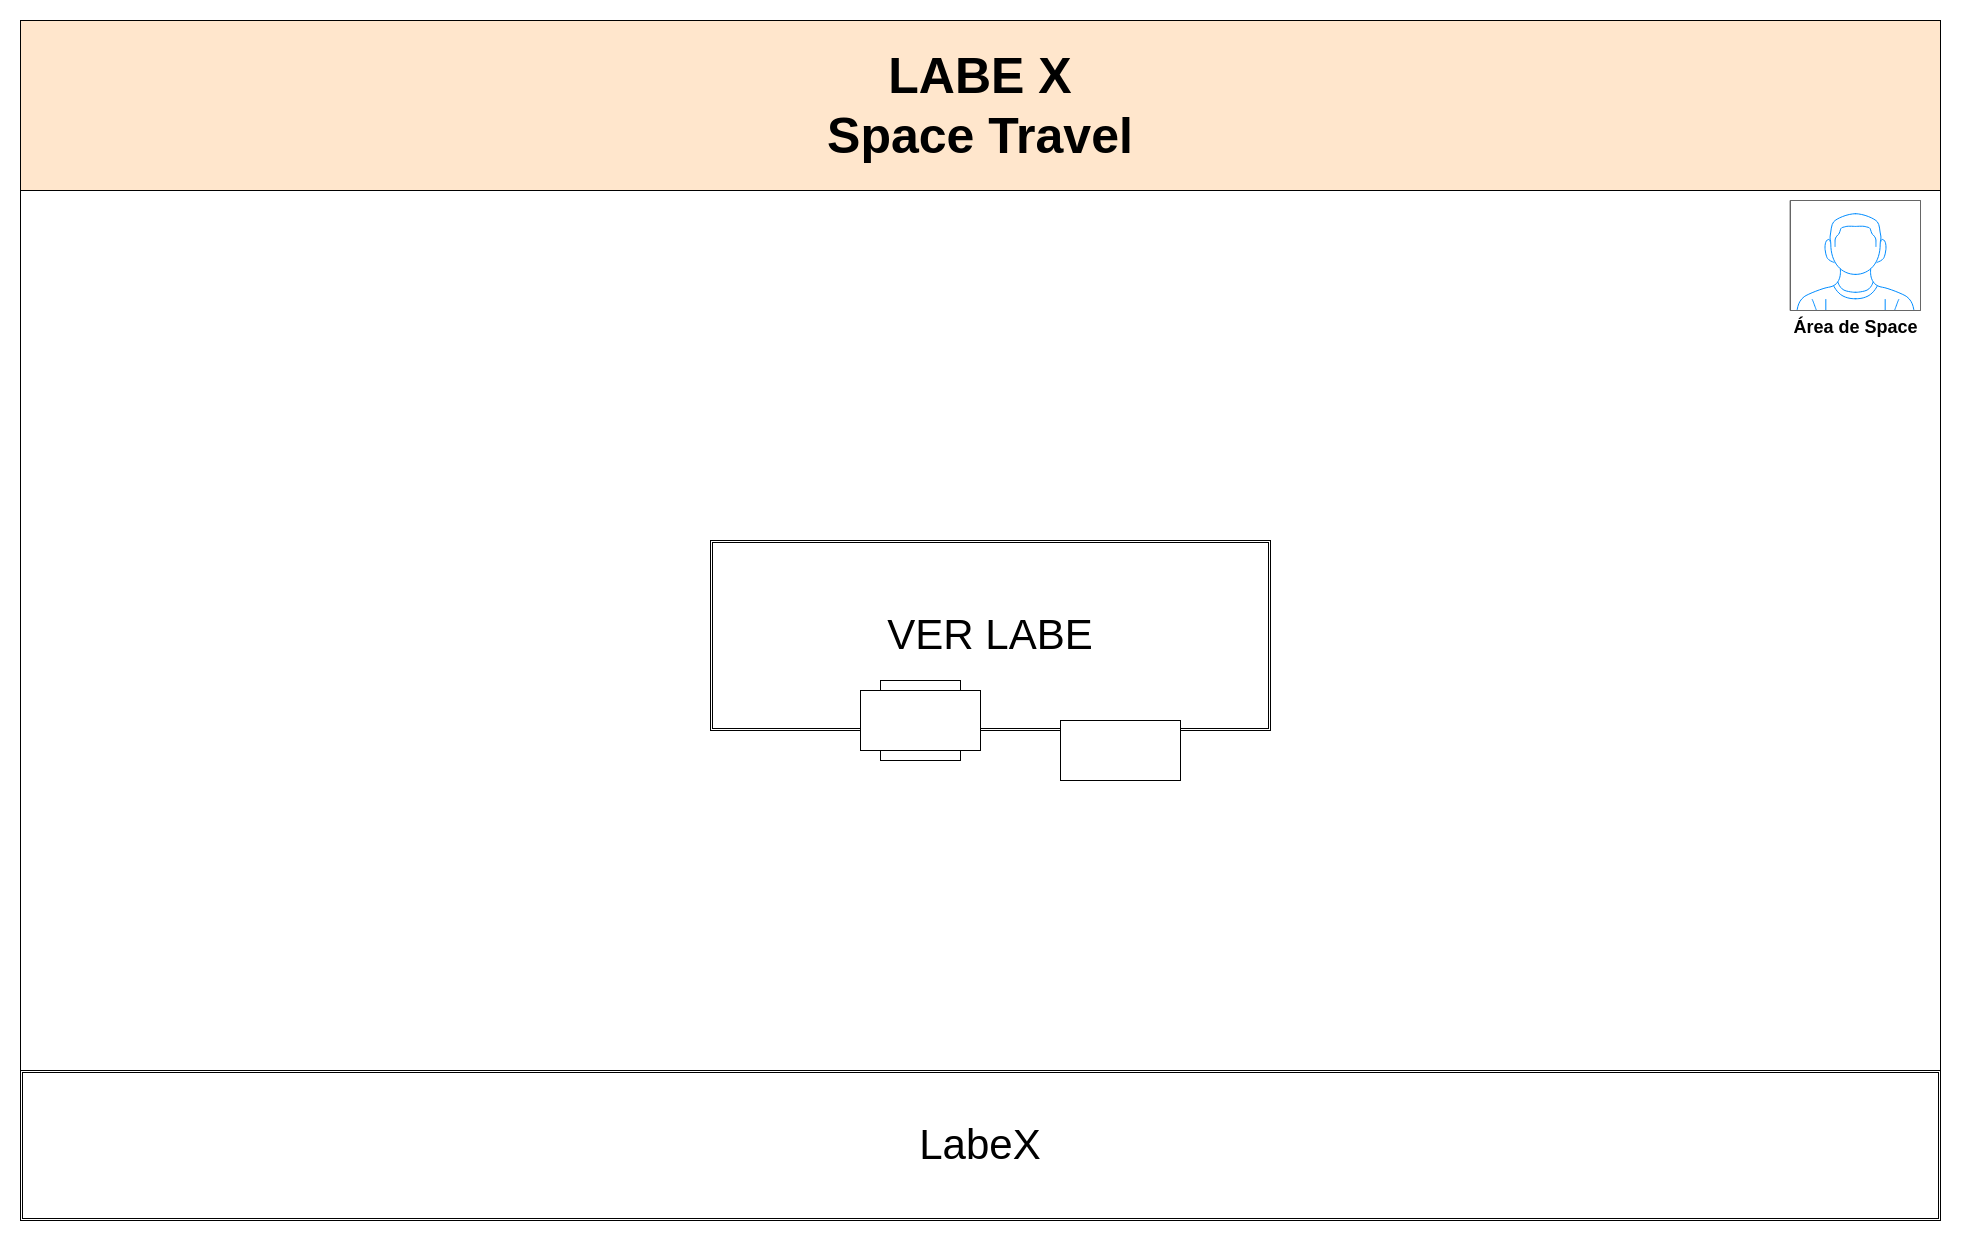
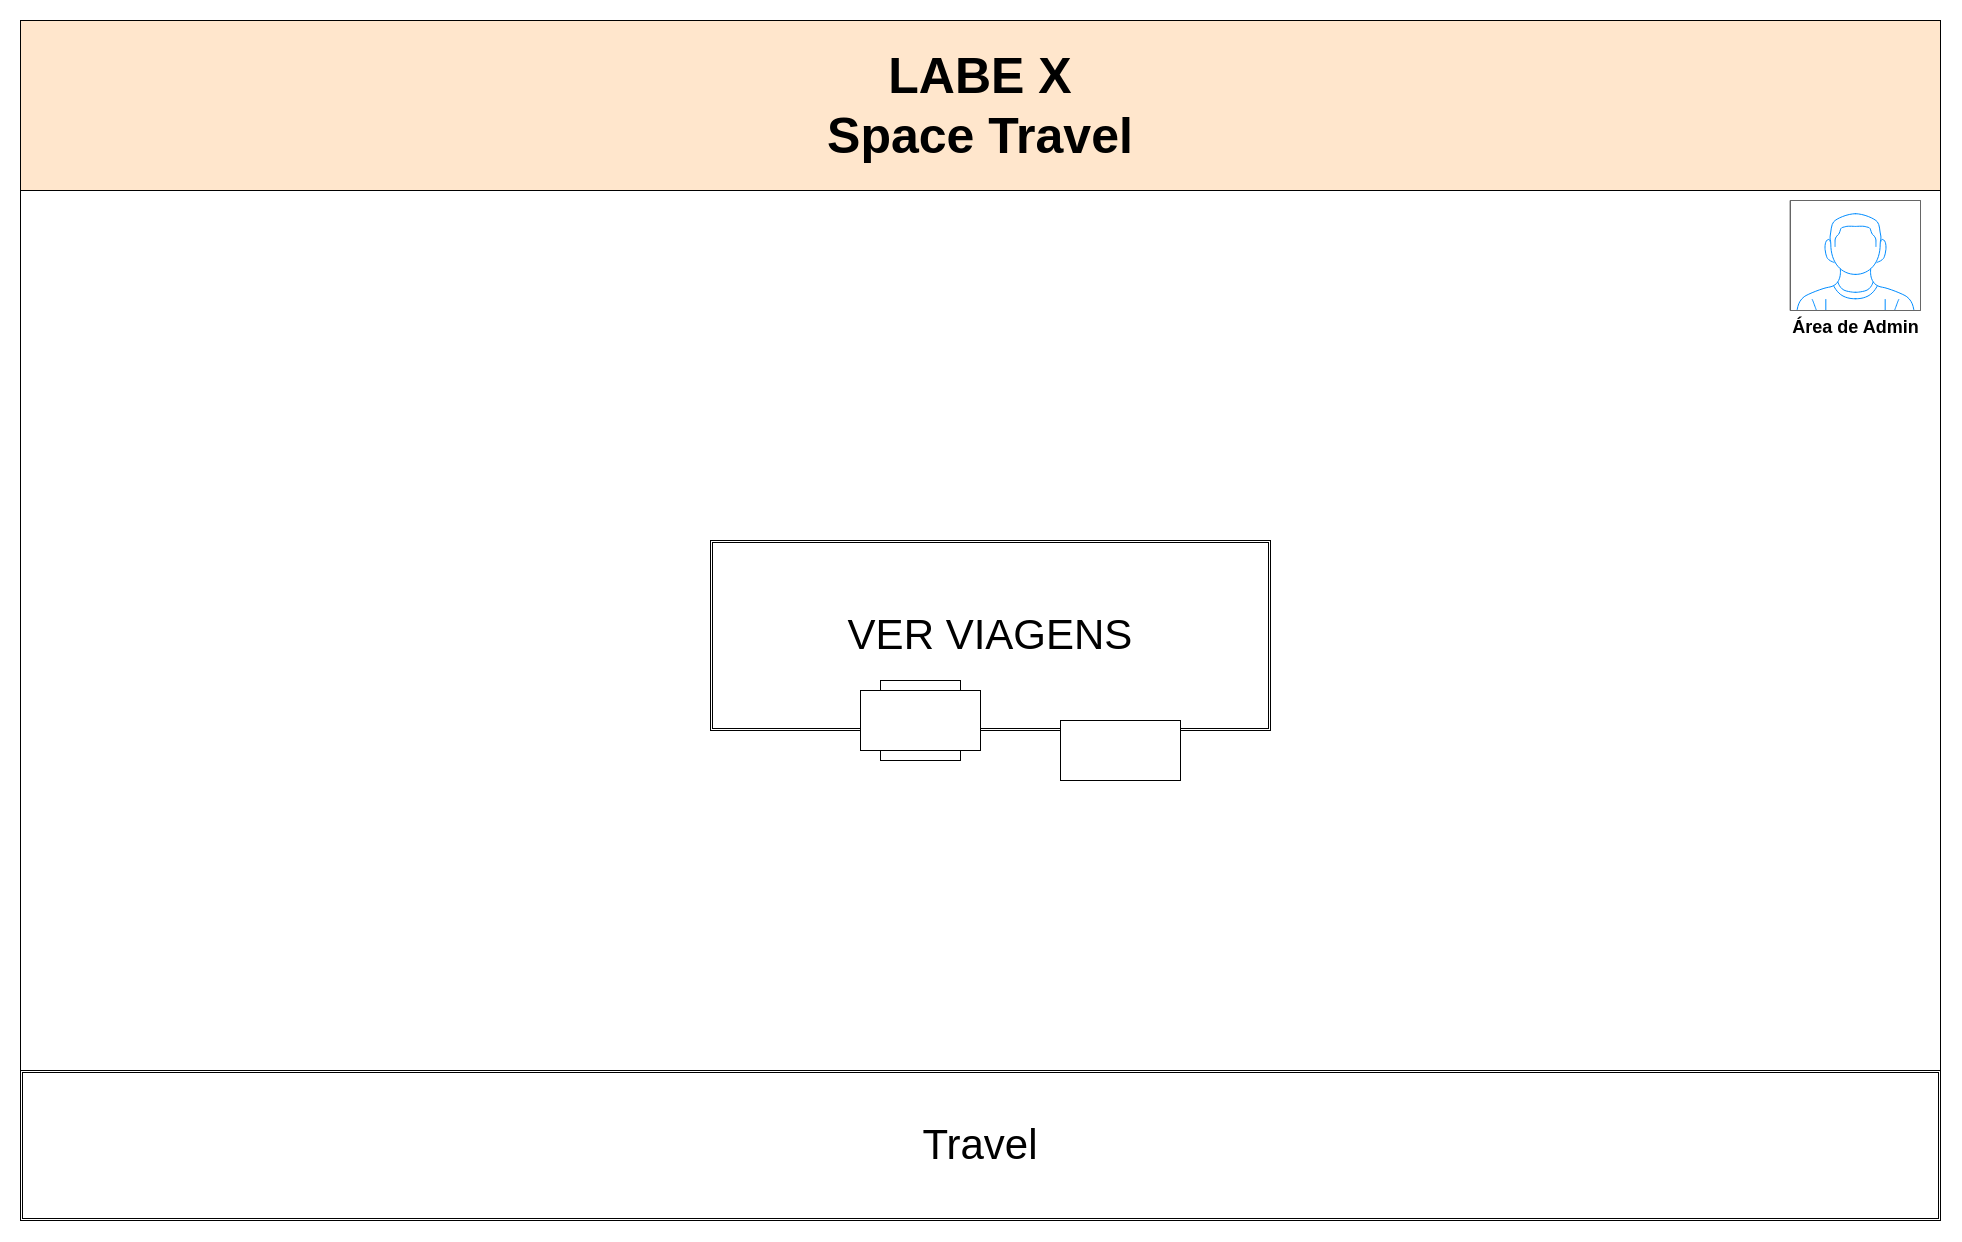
node "Área de Space": label "Área de Space" -> "Área de Admin"
node "VER LABE": label "VER LABE" -> "VER VIAGENS"
node "LabeX": label "LabeX" -> "Travel"
